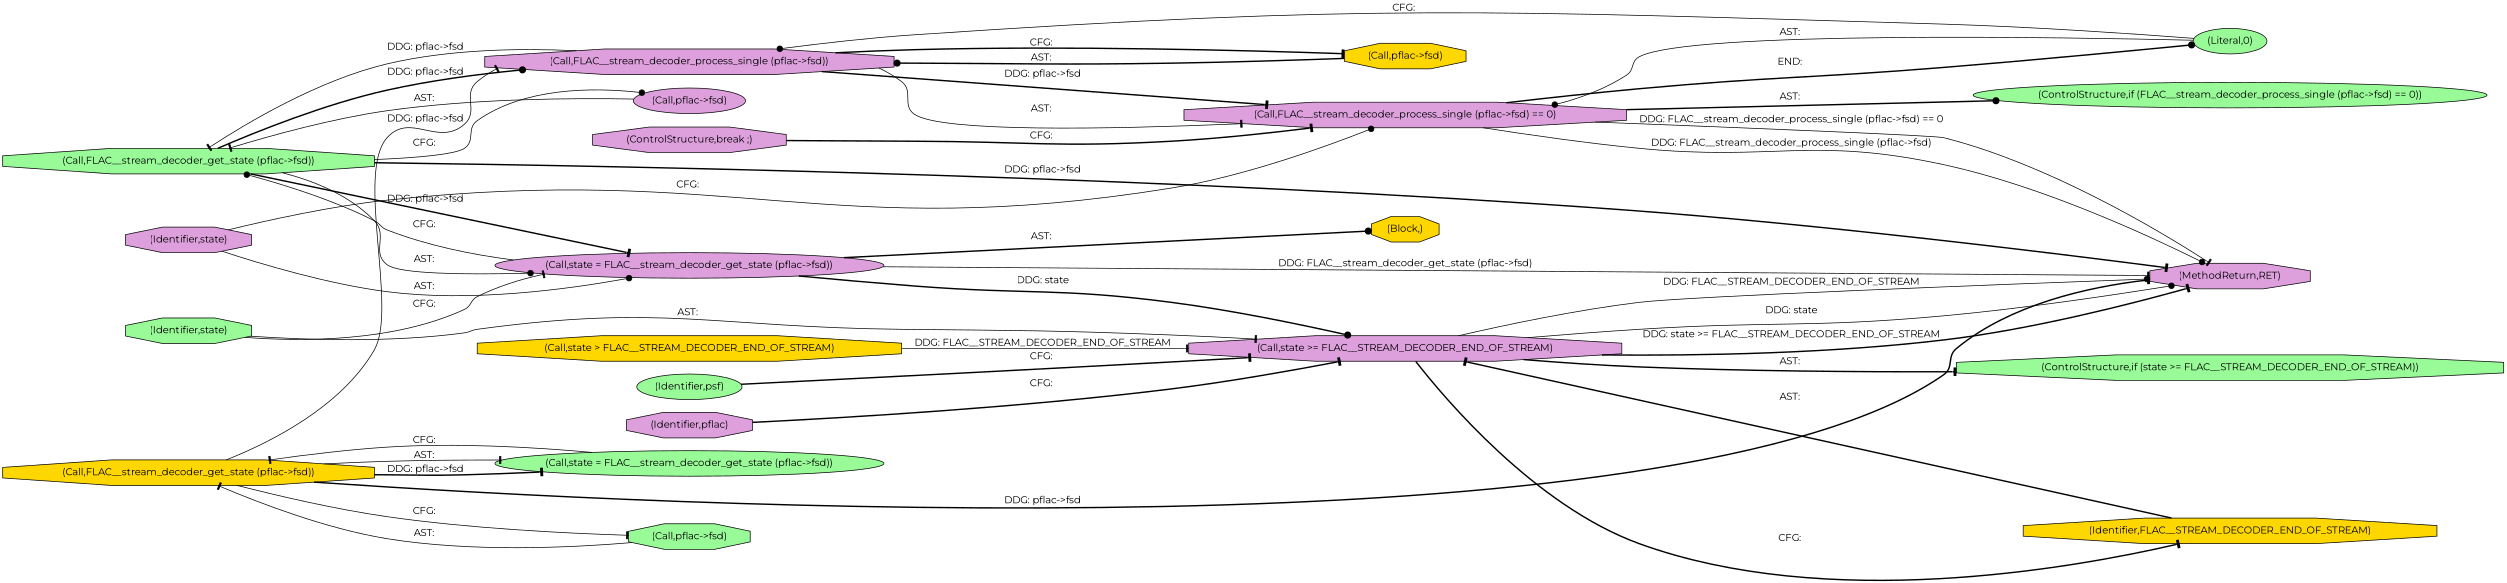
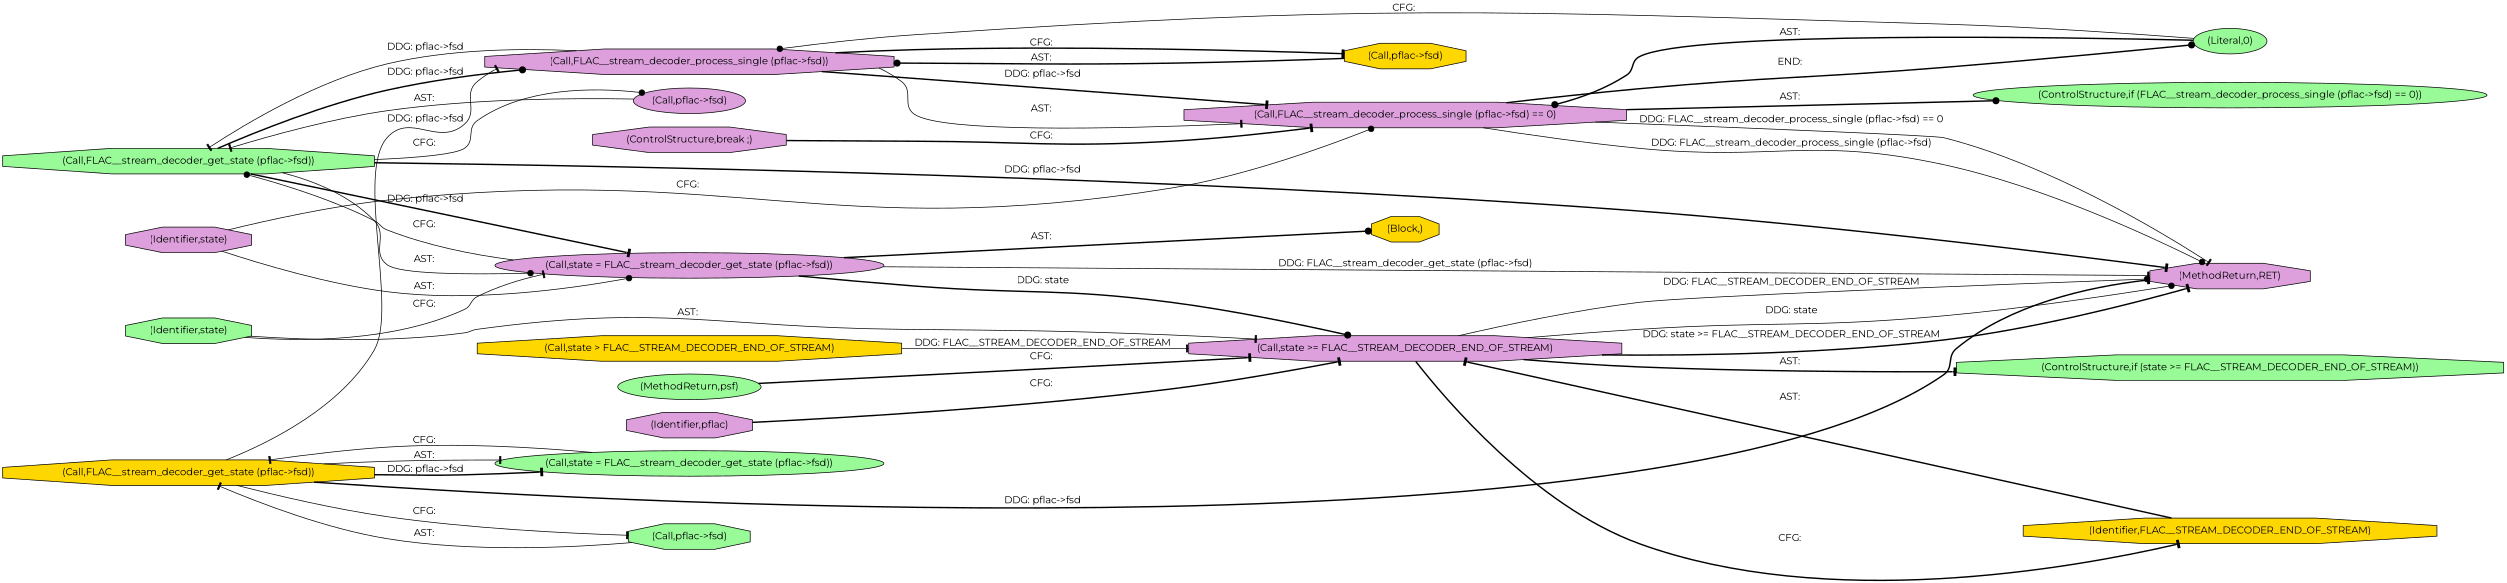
edge "(Literal,0)" -> "(Call,FLAC__stream_decoder_process_single (pflac->fsd) == 0)": style solid -> bold
node "(Identifier,psf)": label "(Identifier,psf)" -> "(MethodReturn,psf)"
